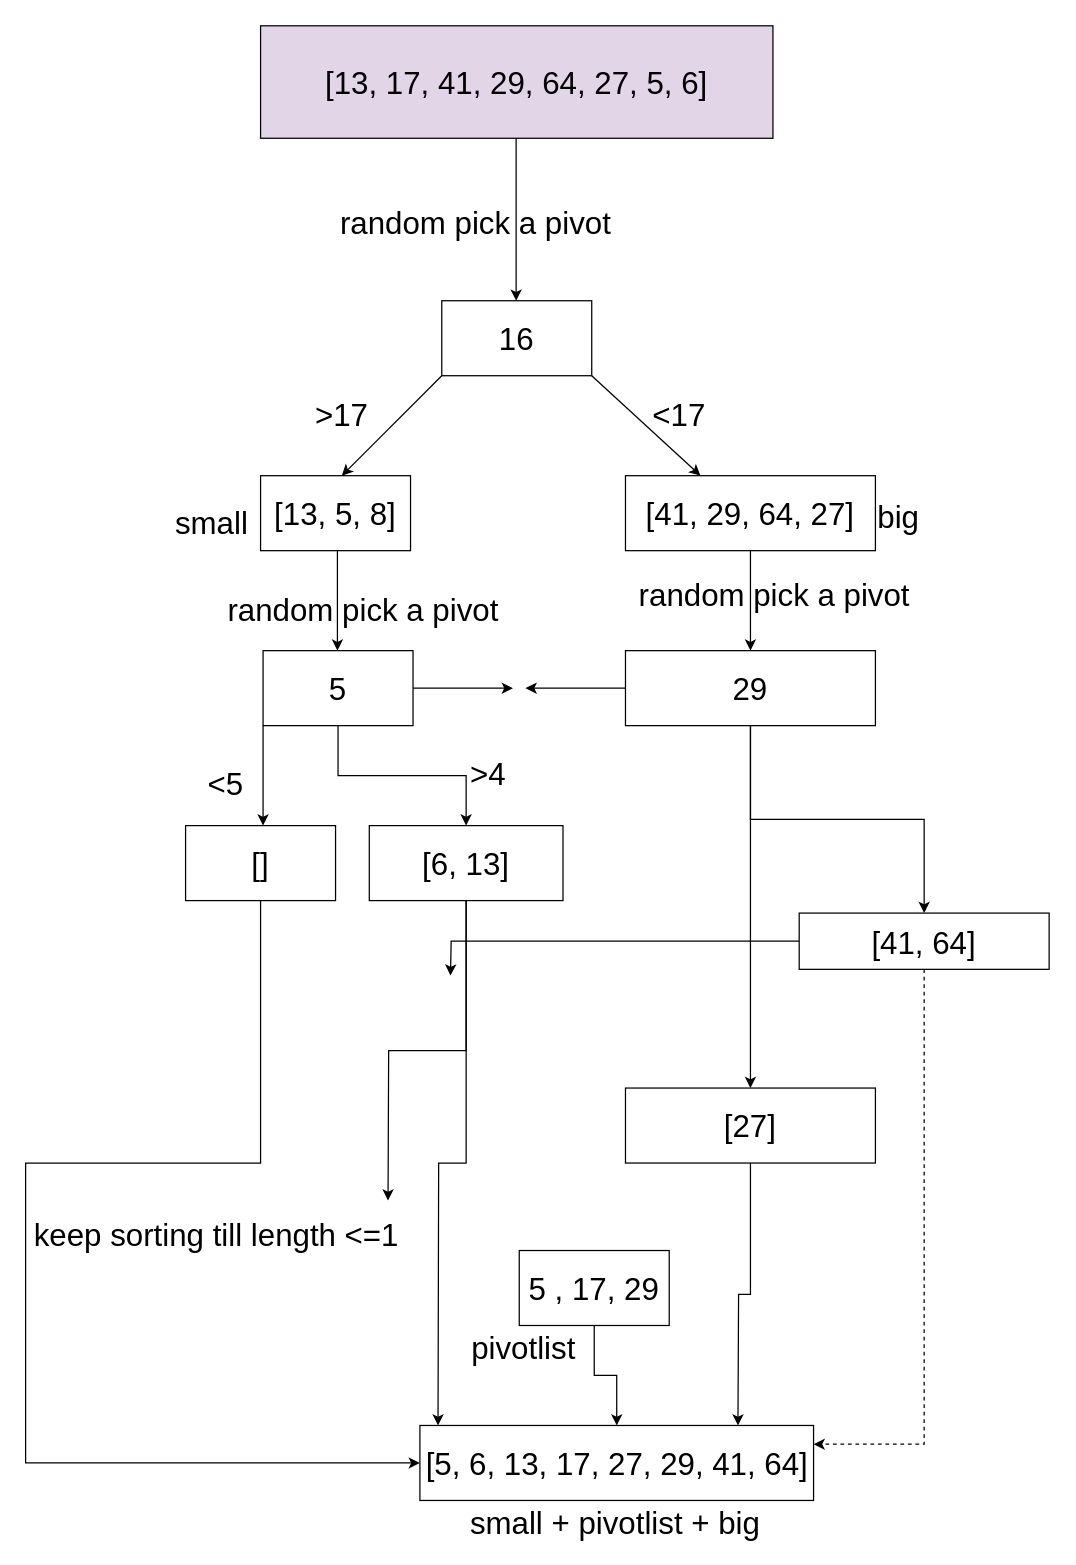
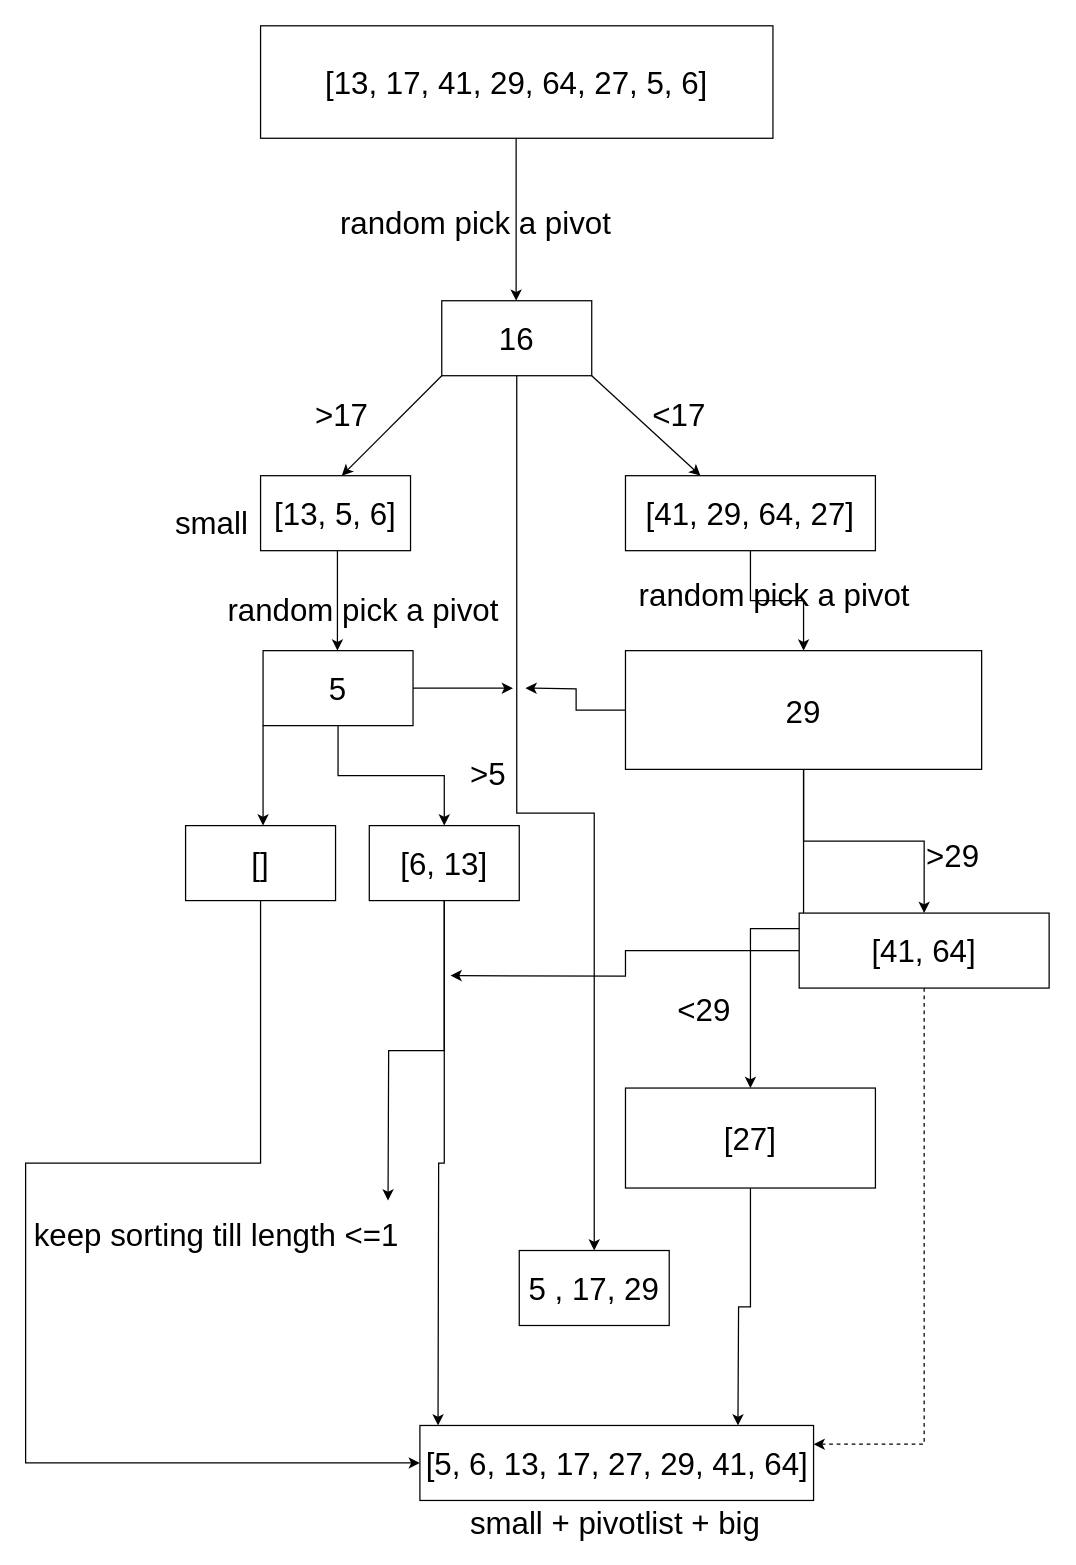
node "[13, 17, 41, 29, 64, 27, 5, 6]": fillcolor #e1d5e7 -> #ffffff
node "[13, 5, 8]": label "[13, 5, 8]" -> "[13, 5, 6]"
node "big": removed
node "29": size 250x75 -> 356x119
node ">4": label ">4" -> ">5"
node "<5": removed
edge "16" -> "5 , 17, 29": added
node ">29": added
node "[6, 13]": size 194x75 -> 150x75
node "[41, 64]": size 250x56 -> 250x75
node "<29": added
node "[27]": size 250x75 -> 250x100
node "pivotlist": removed
edge "5 , 17, 29" -> "[5, 6, 13, 17, 27, 29, 41, 64]": removed
